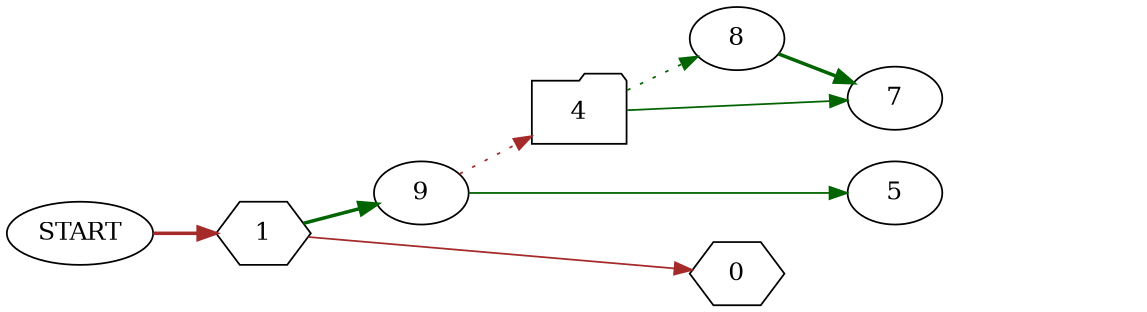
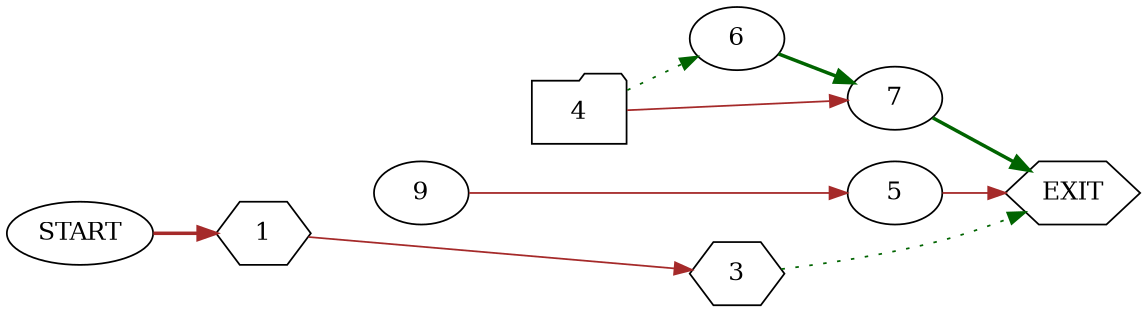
node "8": label "8" -> "6"
edge "4" -> "7": color darkgreen -> brown
edge "9" -> "4": removed
edge "9" -> "5": color darkgreen -> brown
node "EXIT": added
edge "1" -> "9": removed
node "0": label "0" -> "3"
